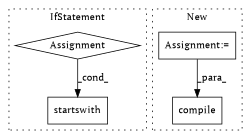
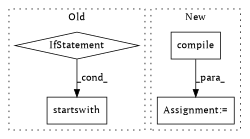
cluster "IfStatement": label "IfStatement" -> "Old"
node "Assignment": label "Assignment" -> "IfStatement"
edge "Assignment:=" -> "compile": reversed
